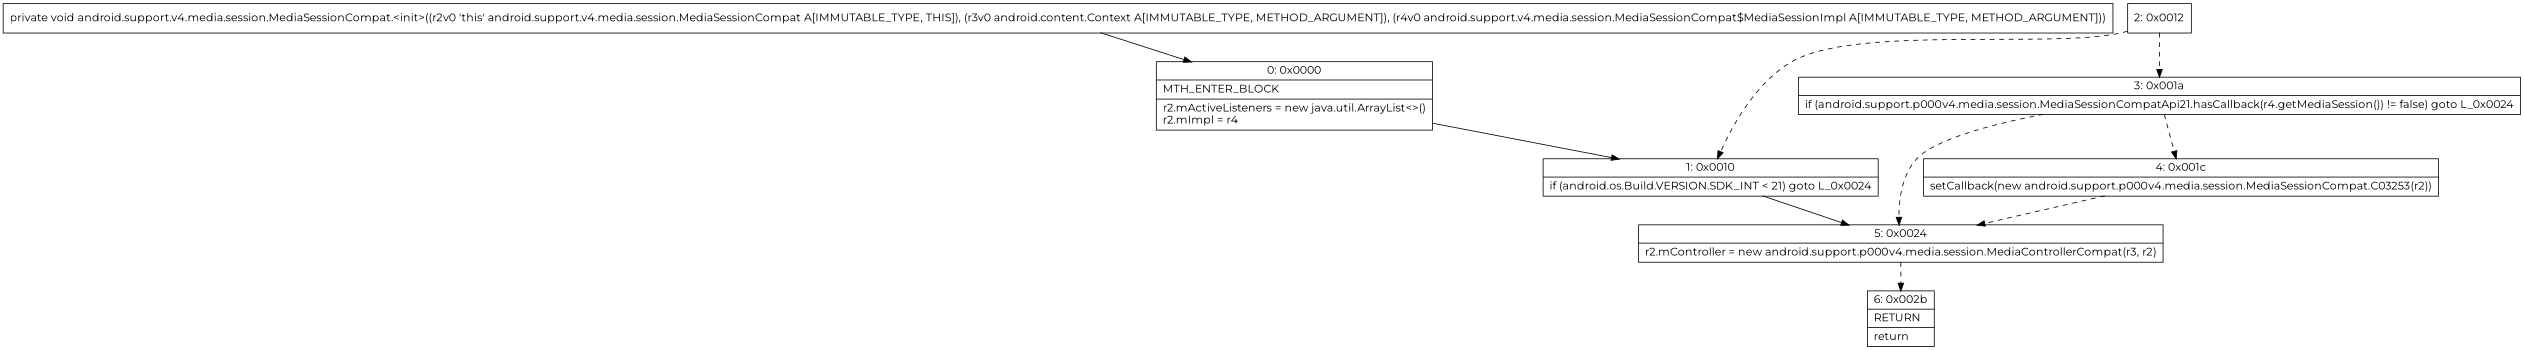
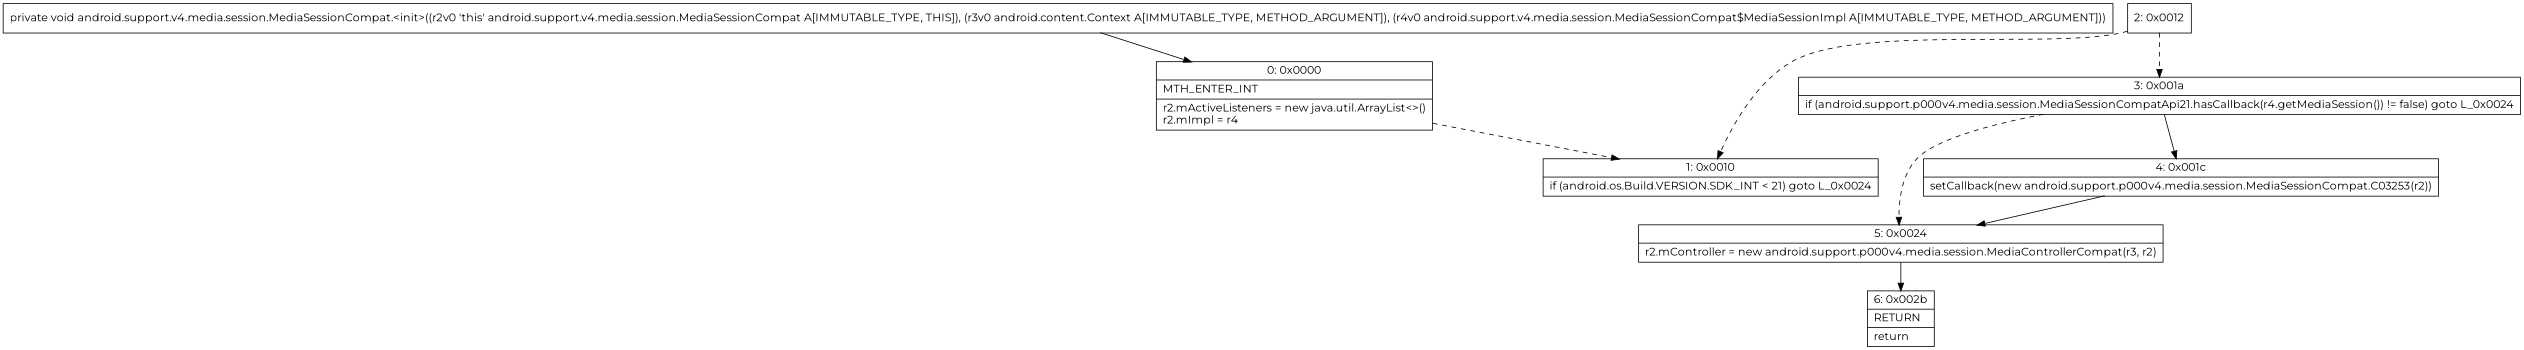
node "0: 0x0000": text "MTH_ENTER_BLOCK" -> "MTH_ENTER_INT"
edge "3: 0x001a" -> "4: 0x001c": style dashed -> solid
edge "0: 0x0000" -> "1: 0x0010": style solid -> dashed
edge "1: 0x0010" -> "5: 0x0024": removed
edge "4: 0x001c" -> "5: 0x0024": style dashed -> solid
edge "5: 0x0024" -> "6: 0x002b": style dashed -> solid
